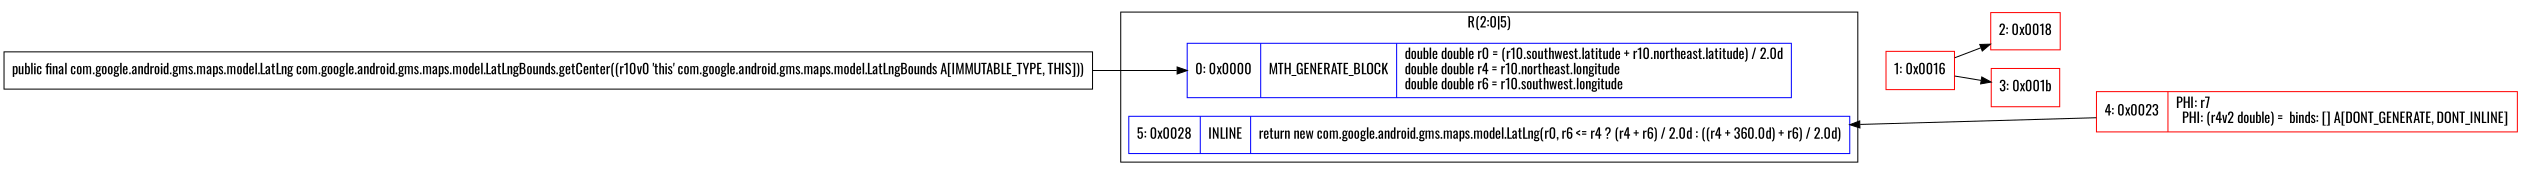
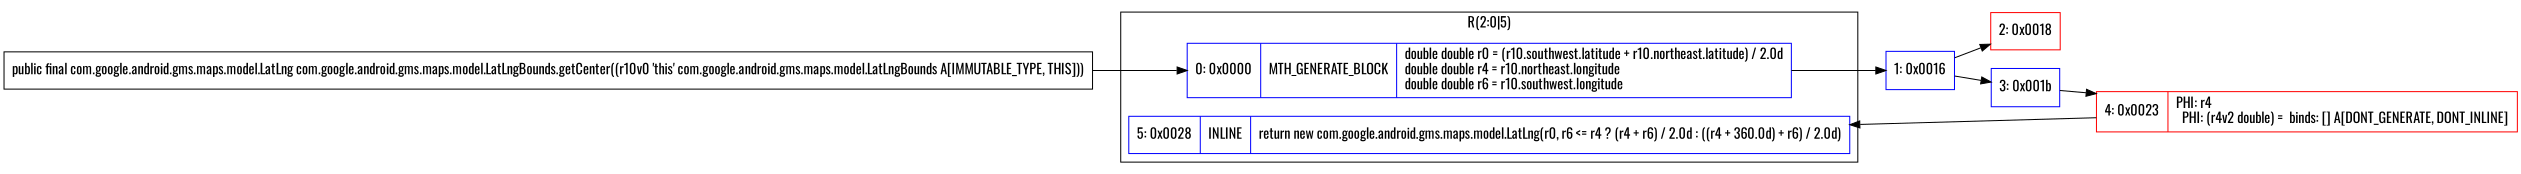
edge "0: 0x0000" -> "1: 0x0016": added
node "1: 0x0016": color red -> blue
node "3: 0x001b": color red -> blue
edge "3: 0x001b" -> "4: 0x0023": added
node "4: 0x0023": text "PHI: r7" -> "PHI: r4"
